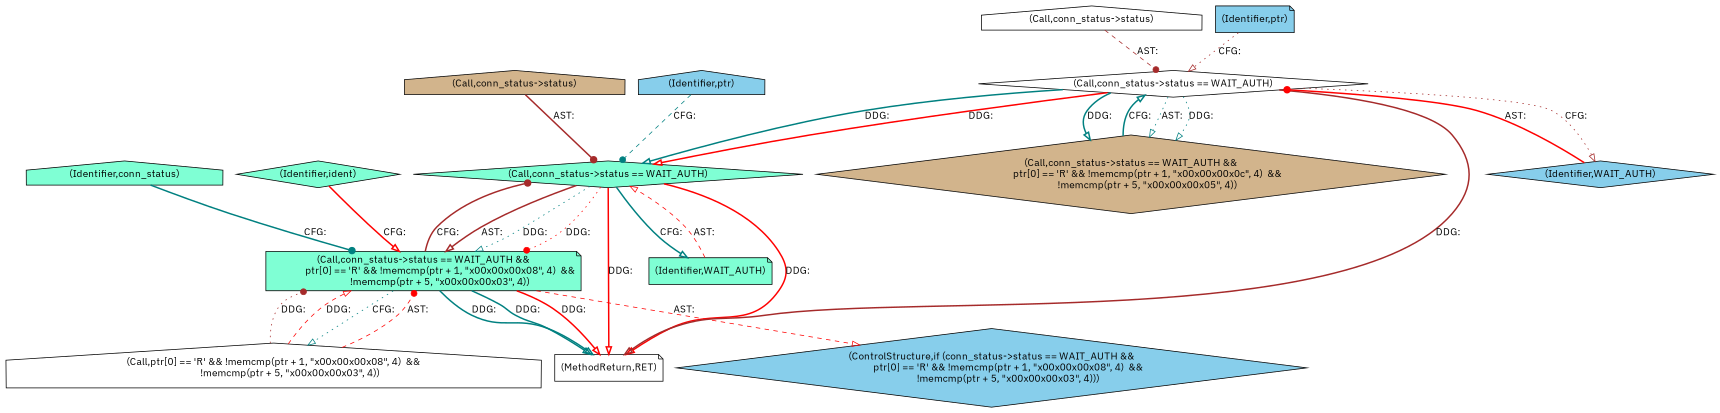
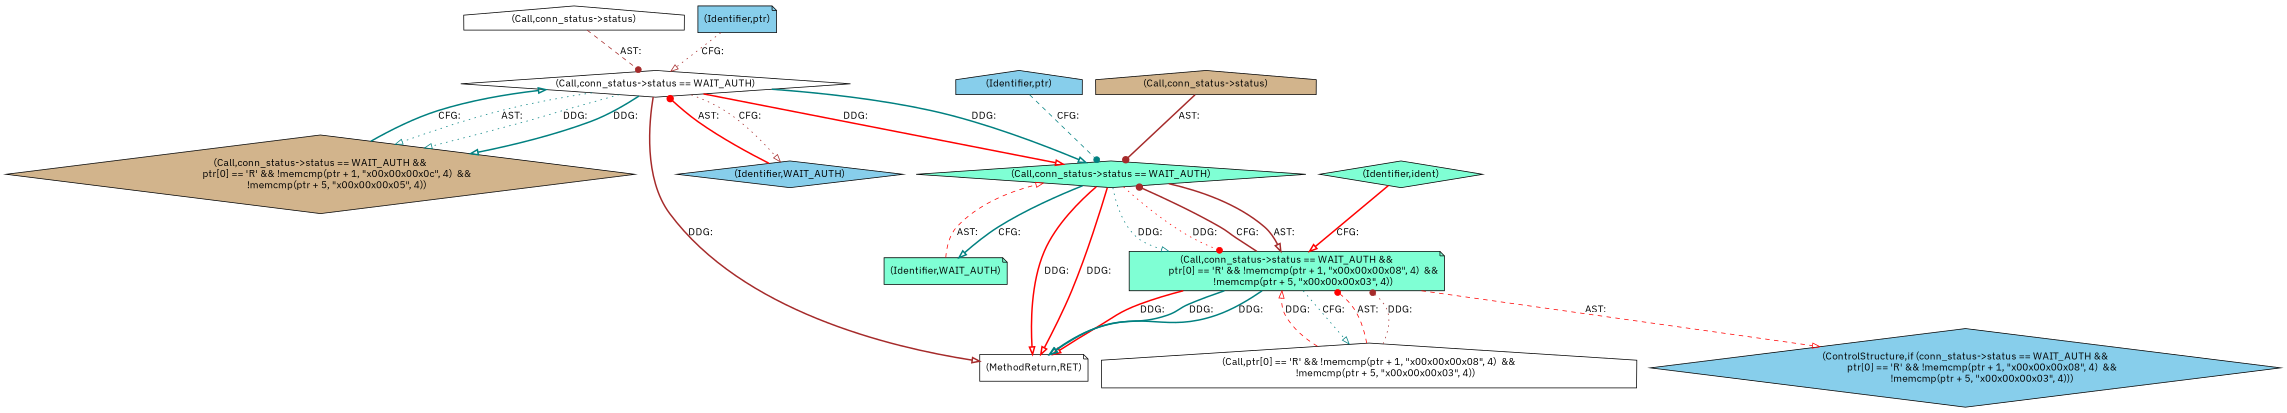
node "(Identifier,conn_status)": removed
